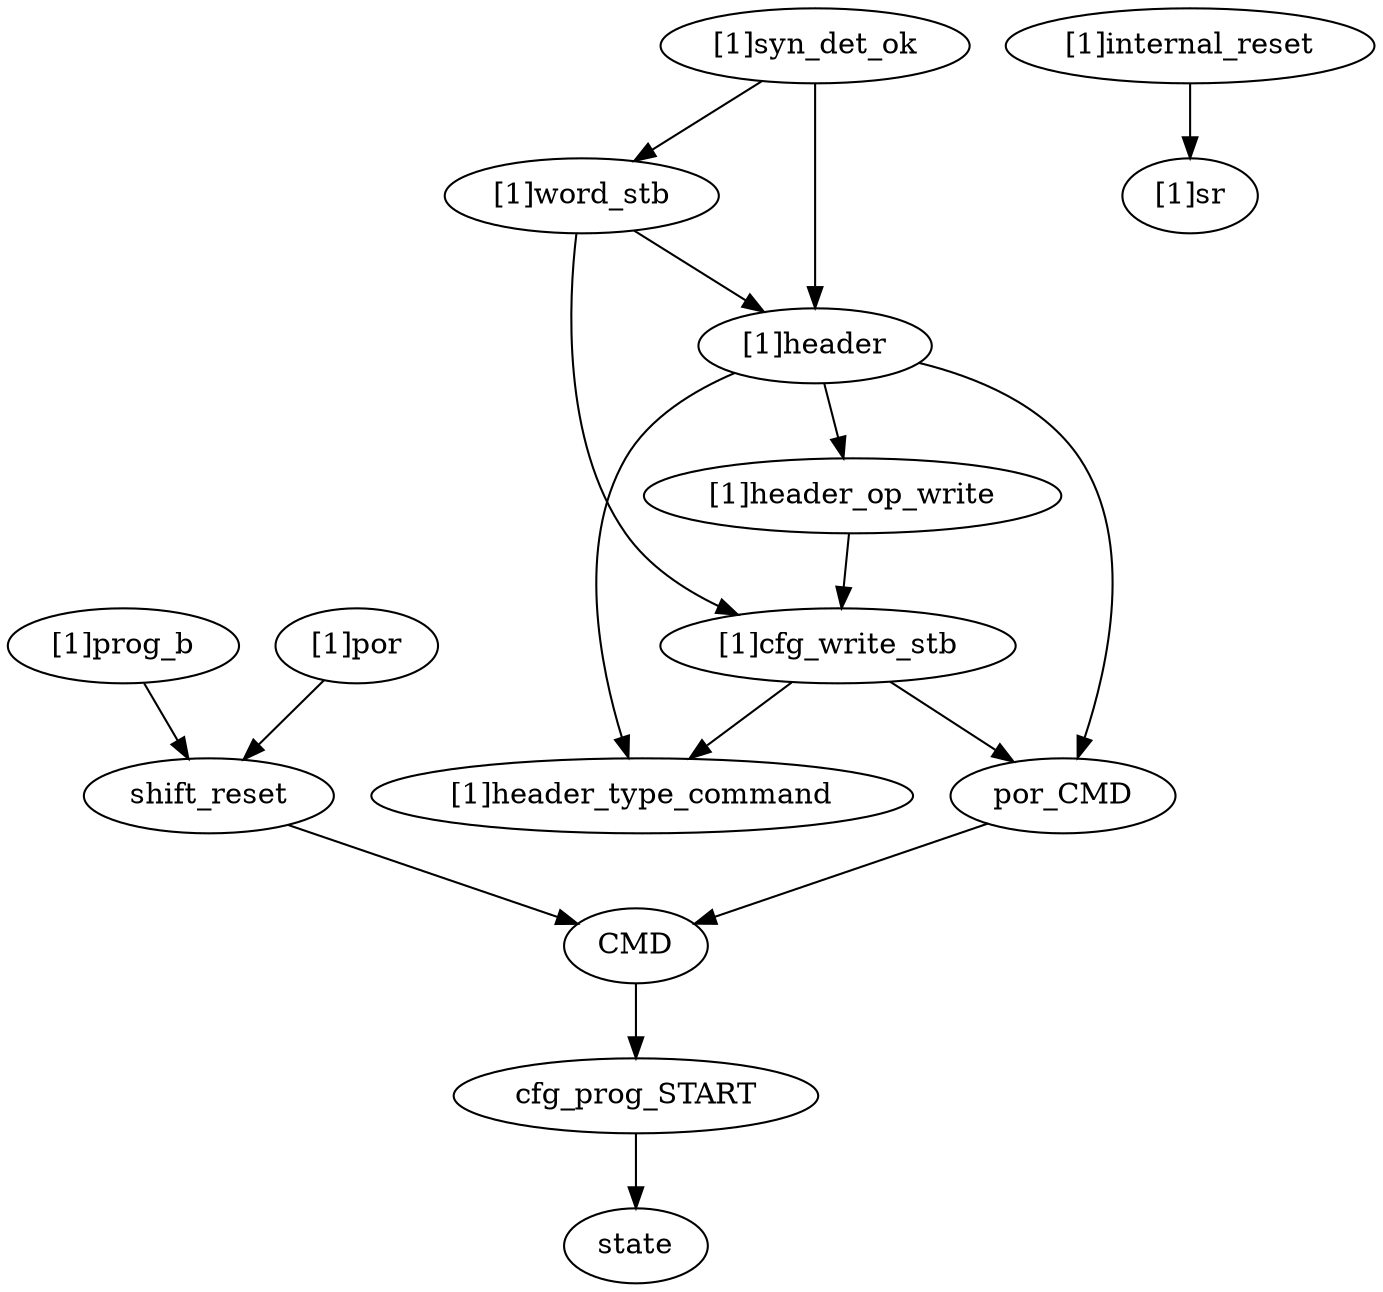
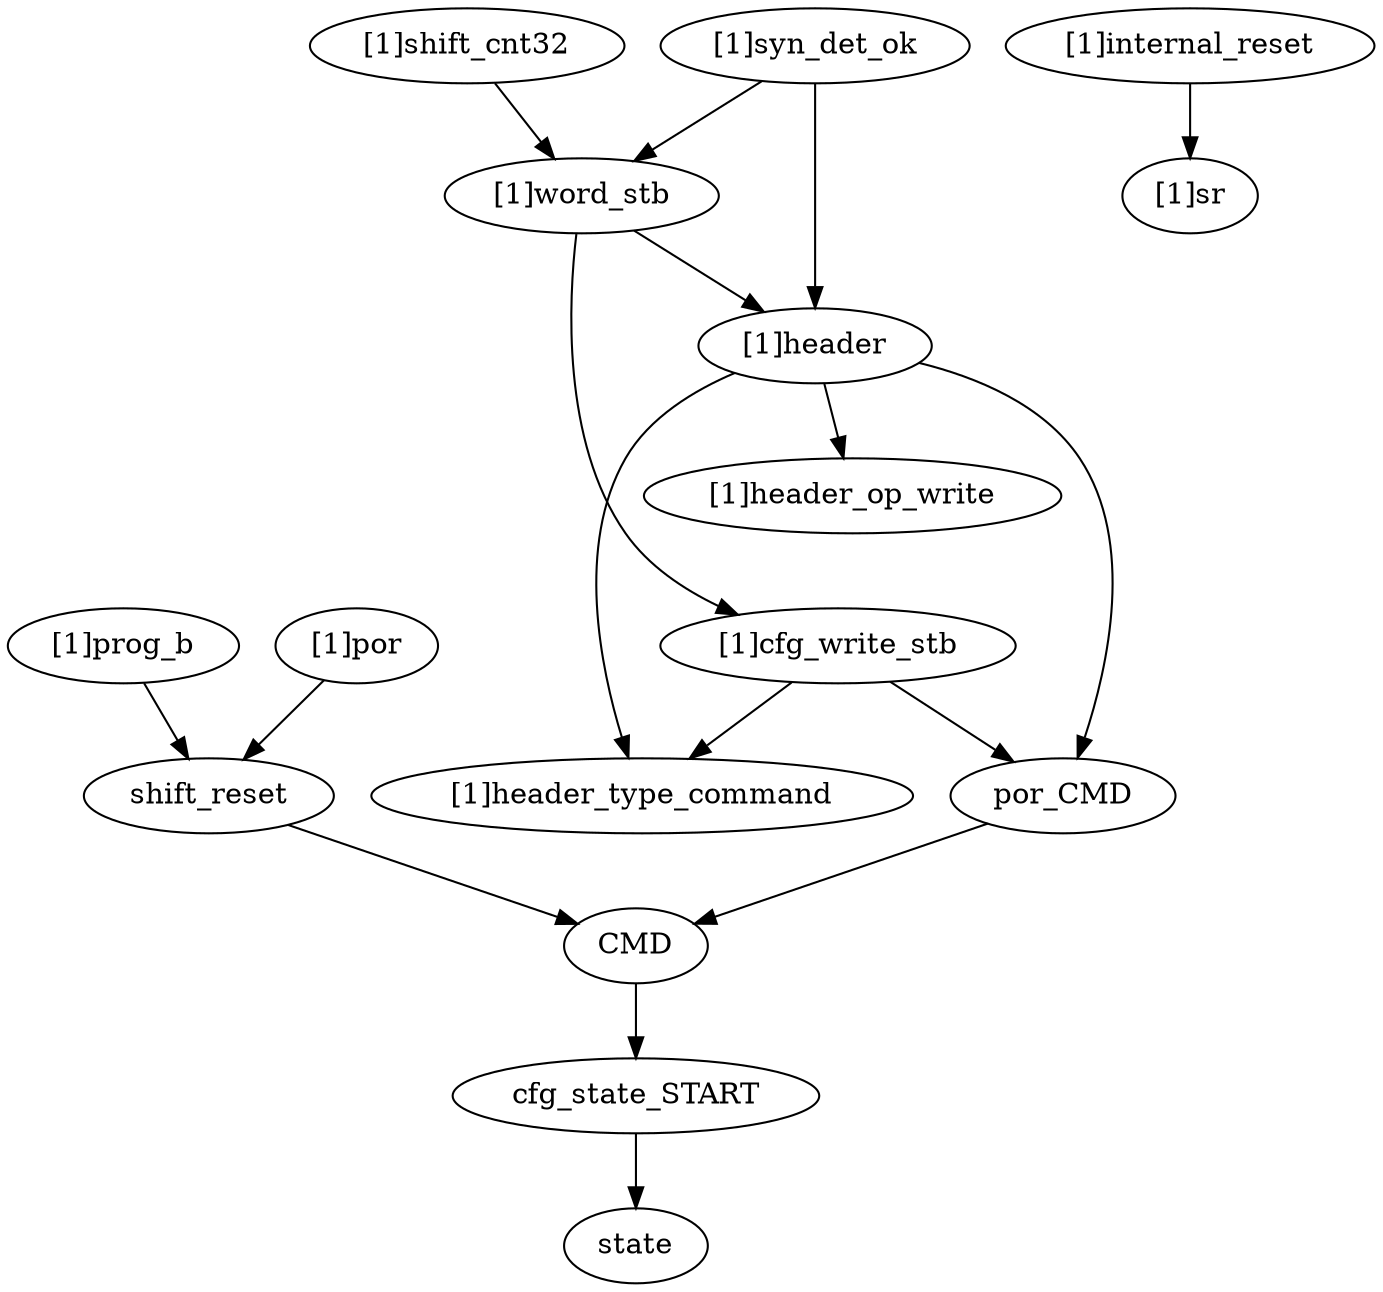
node "[1]shift_cnt32": added
edge "[1]header_op_write" -> "[1]cfg_write_stb": removed
node "cfg_prog_START": label "cfg_prog_START" -> "cfg_state_START"
